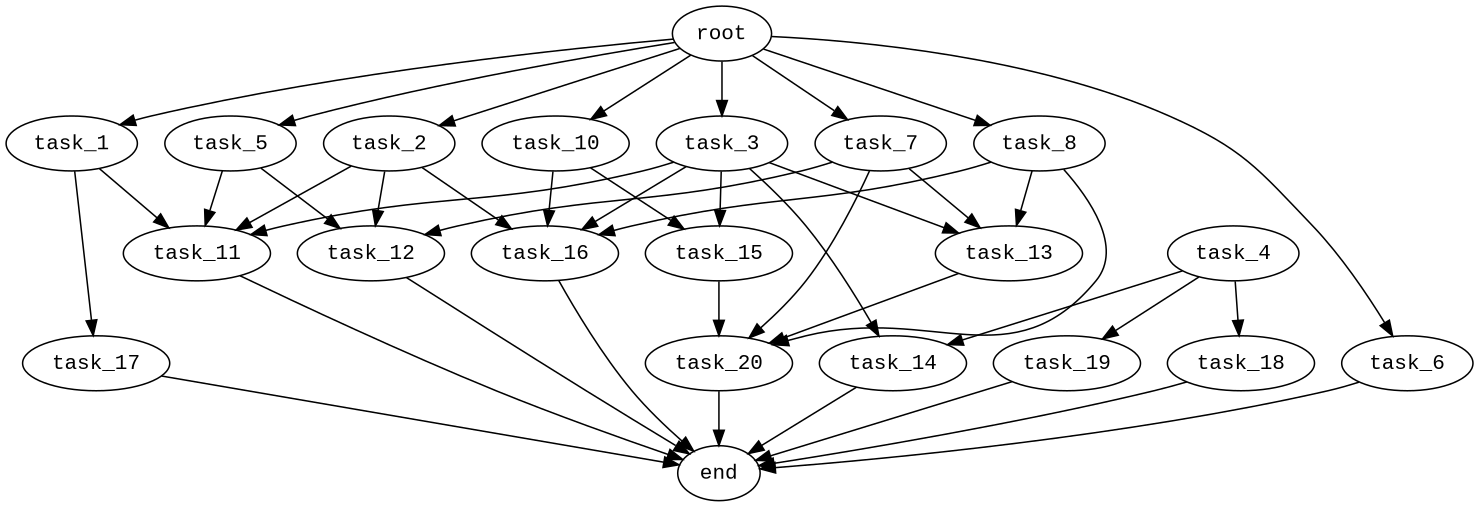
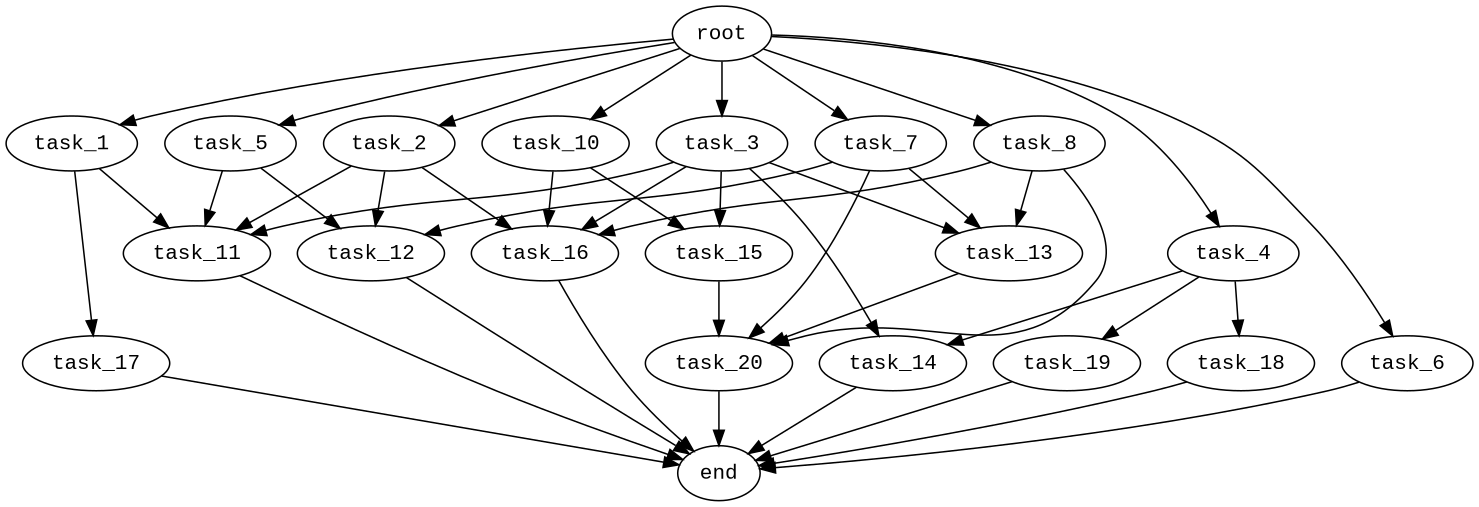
edge "root" -> "task_4": added
